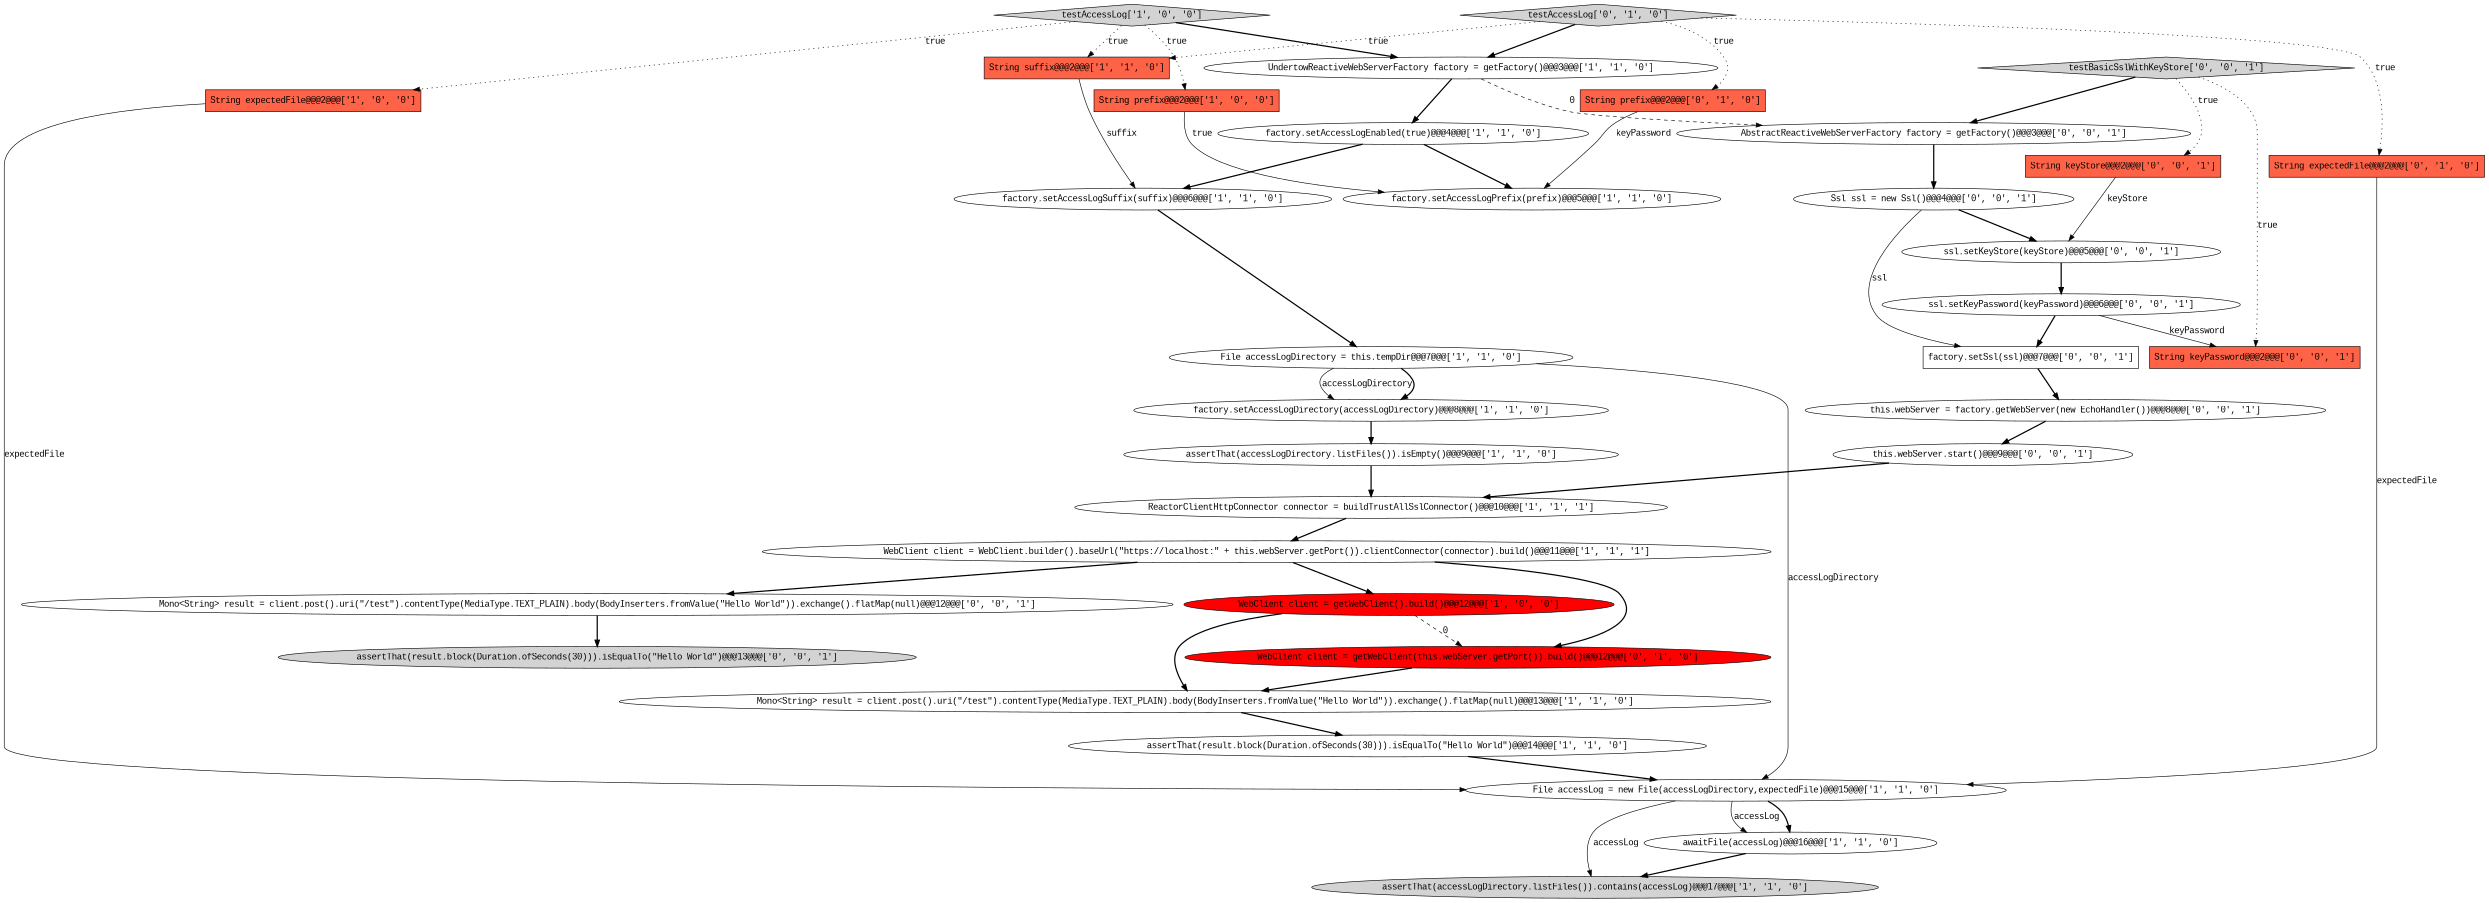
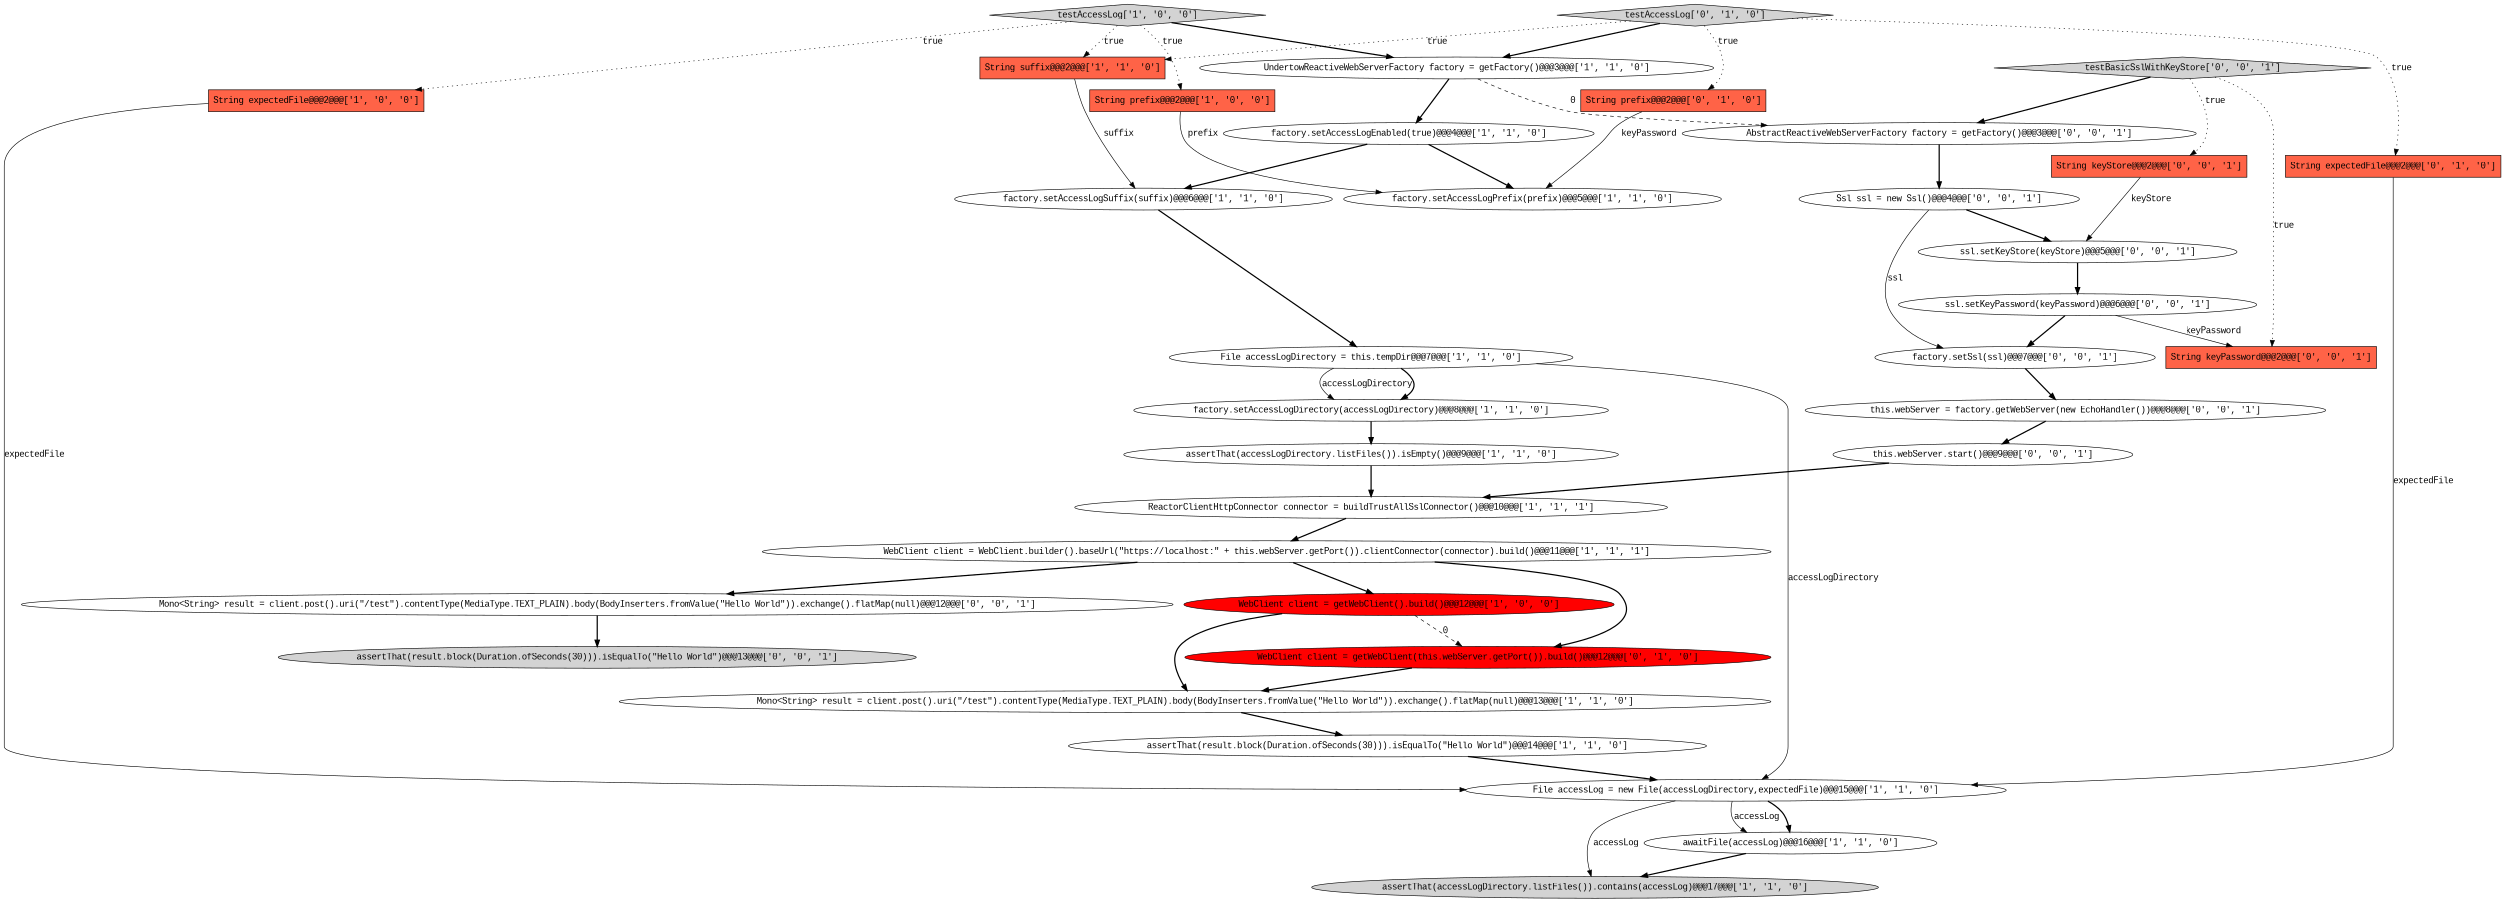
edge "String prefix@@@2@@@['1', '0', '0']" -> "factory.setAccessLogPrefix(prefix)@@@5@@@['1', '1', '0']": label "true" -> "prefix"
node "factory.setSsl(ssl)@@@7@@@['0', '0', '1']": shape box -> ellipse
